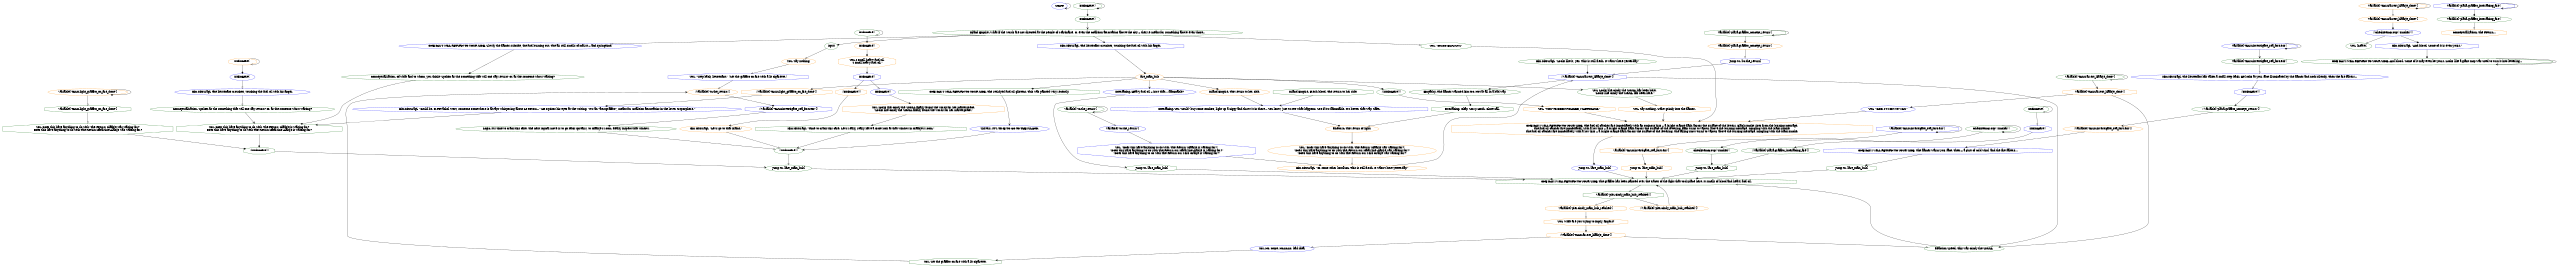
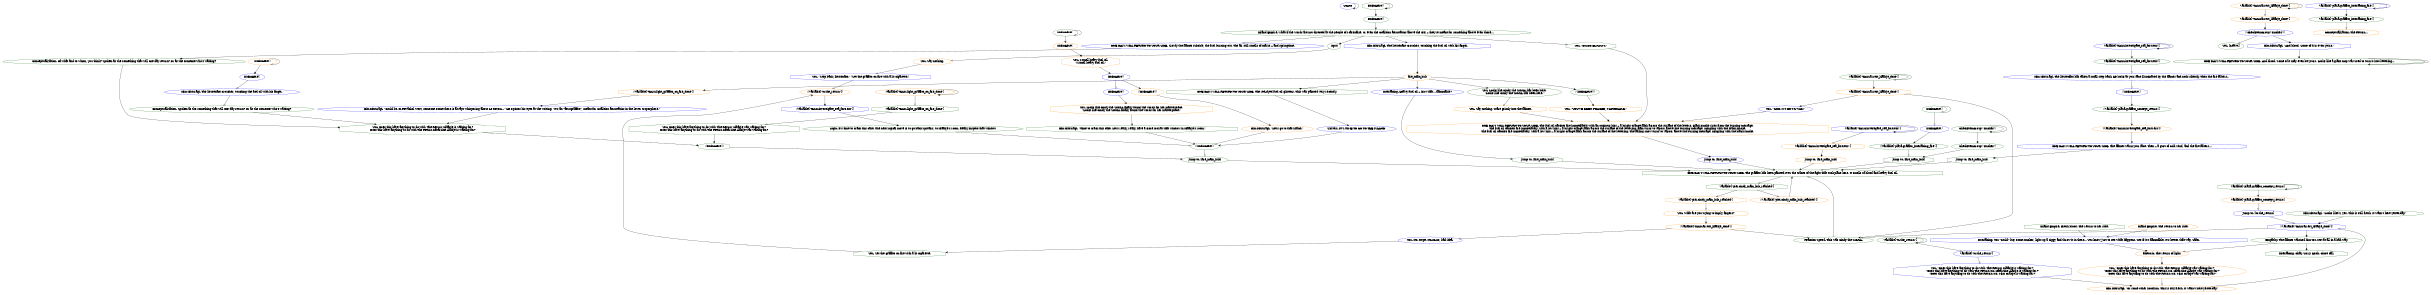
node "You: Say nothing.": shape ellipse -> octagon
edge "fire_main_hub" -> "Inland Empire: The return to her side.": removed
edge "Interfacing: Okay. Sorry. Hooh. Close call." -> "Rhetoric: The return of light.": now "Empathy: The flames warmed him too. Not at all in a bad way." -> "Rhetoric: The return of light."
